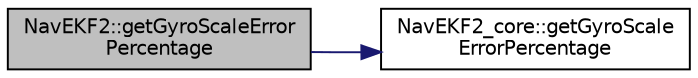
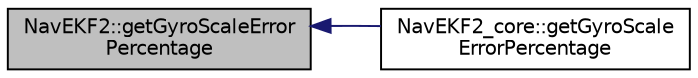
edge "NavEKF2::getGyroScaleError Percentage" -> "NavEKF2_core::getGyroScale ErrorPercentage": reversed
